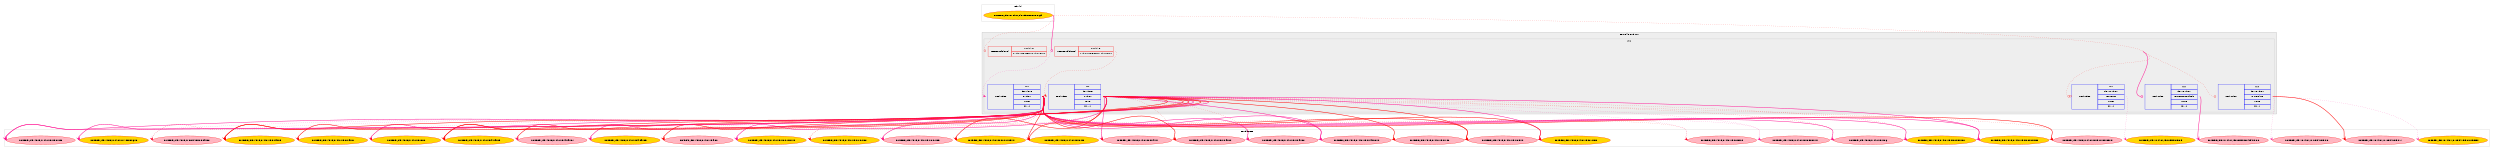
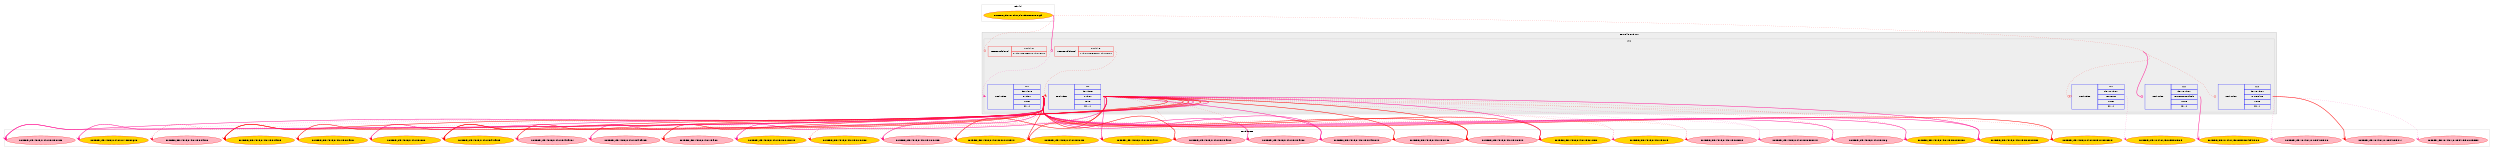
node "portage://dev-lang/pyparsing-3.8.19_p2": label "portage://dev-lang/pyparsing-3.8.19_p2" -> "portage://dev-lang/python-3.8.19_p2"
node "portage://dev-lang/python-3.9.19_p5": fillcolor gold -> lightpink
node "toolbelt://dev-lang/python-3.9.20": label "toolbelt://dev-lang/python-3.9.20" -> "portage://dev-lang/python-3.9.20"
node "portage://dev-lang/python-3.11.9-r1": fillcolor lightpink -> gold
node "portage://dev-lang/python-3.12.5": added
node "portage://dev-lang/python-3.13.0_rc1_p3-r1": fillcolor lightpink -> gold
node "portage://dev-python/requests-toolbelt-1.0.0": fillcolor lightpink -> gold
node "portage://dev-python/pyparsing-3.2.0_beta1": fillcolor gold -> lightpink
